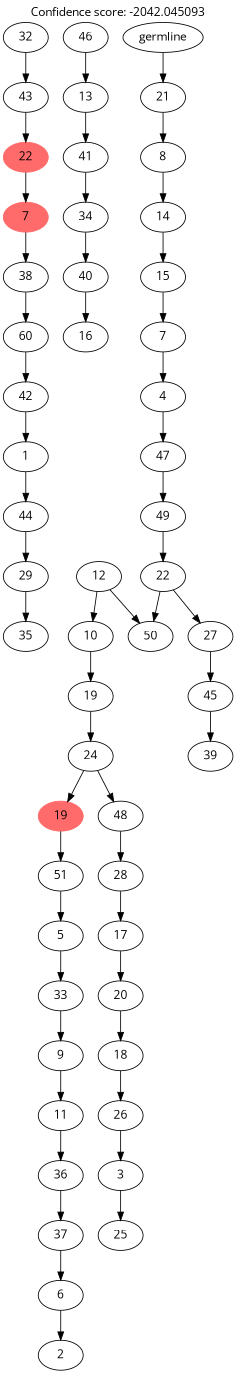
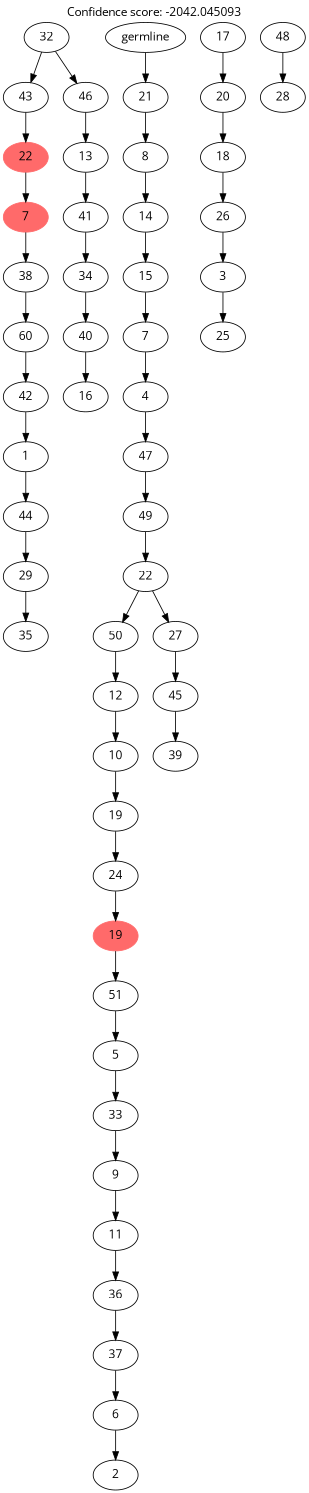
edge "32" -> "46": added
edge "12" -> "50": reversed
edge "24" -> "48": removed
edge "28" -> "17": removed
